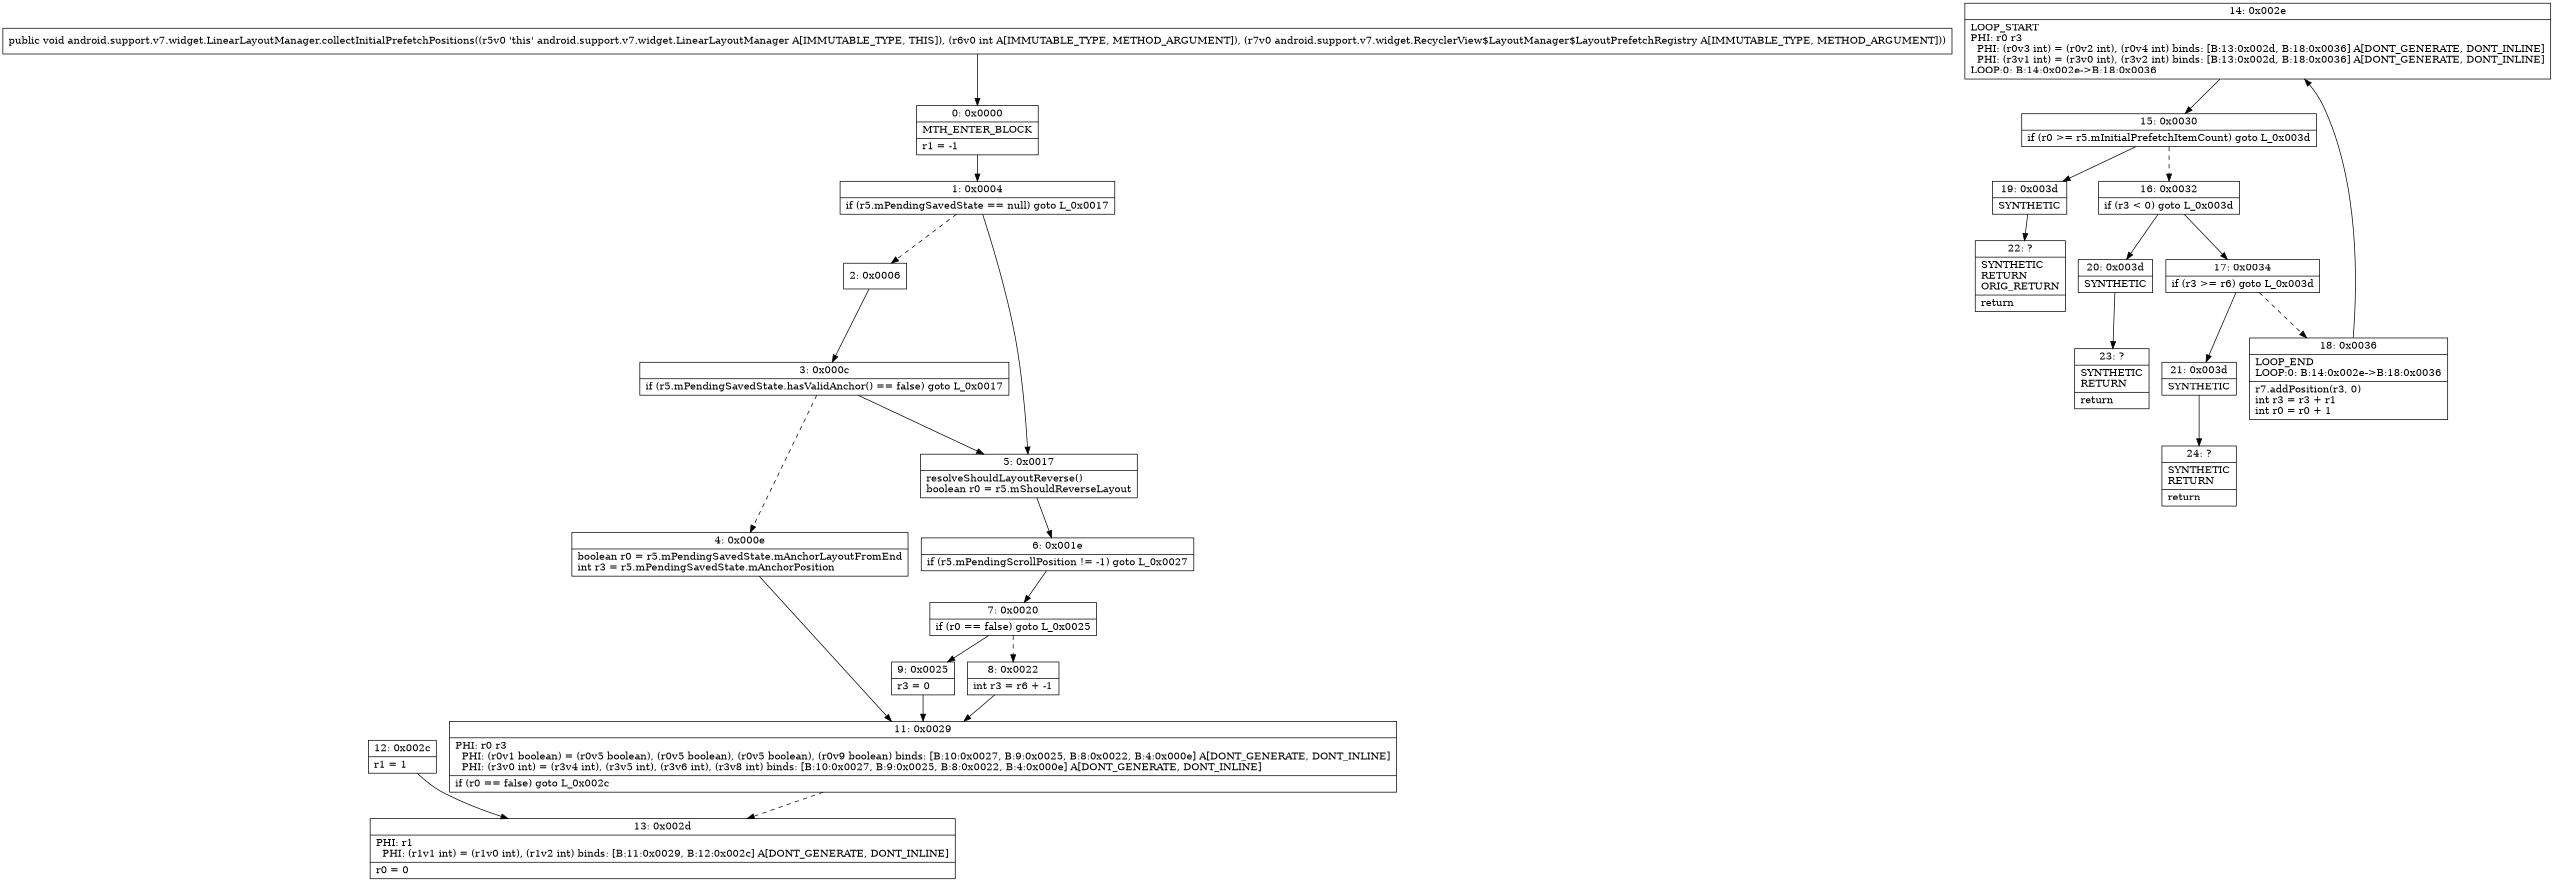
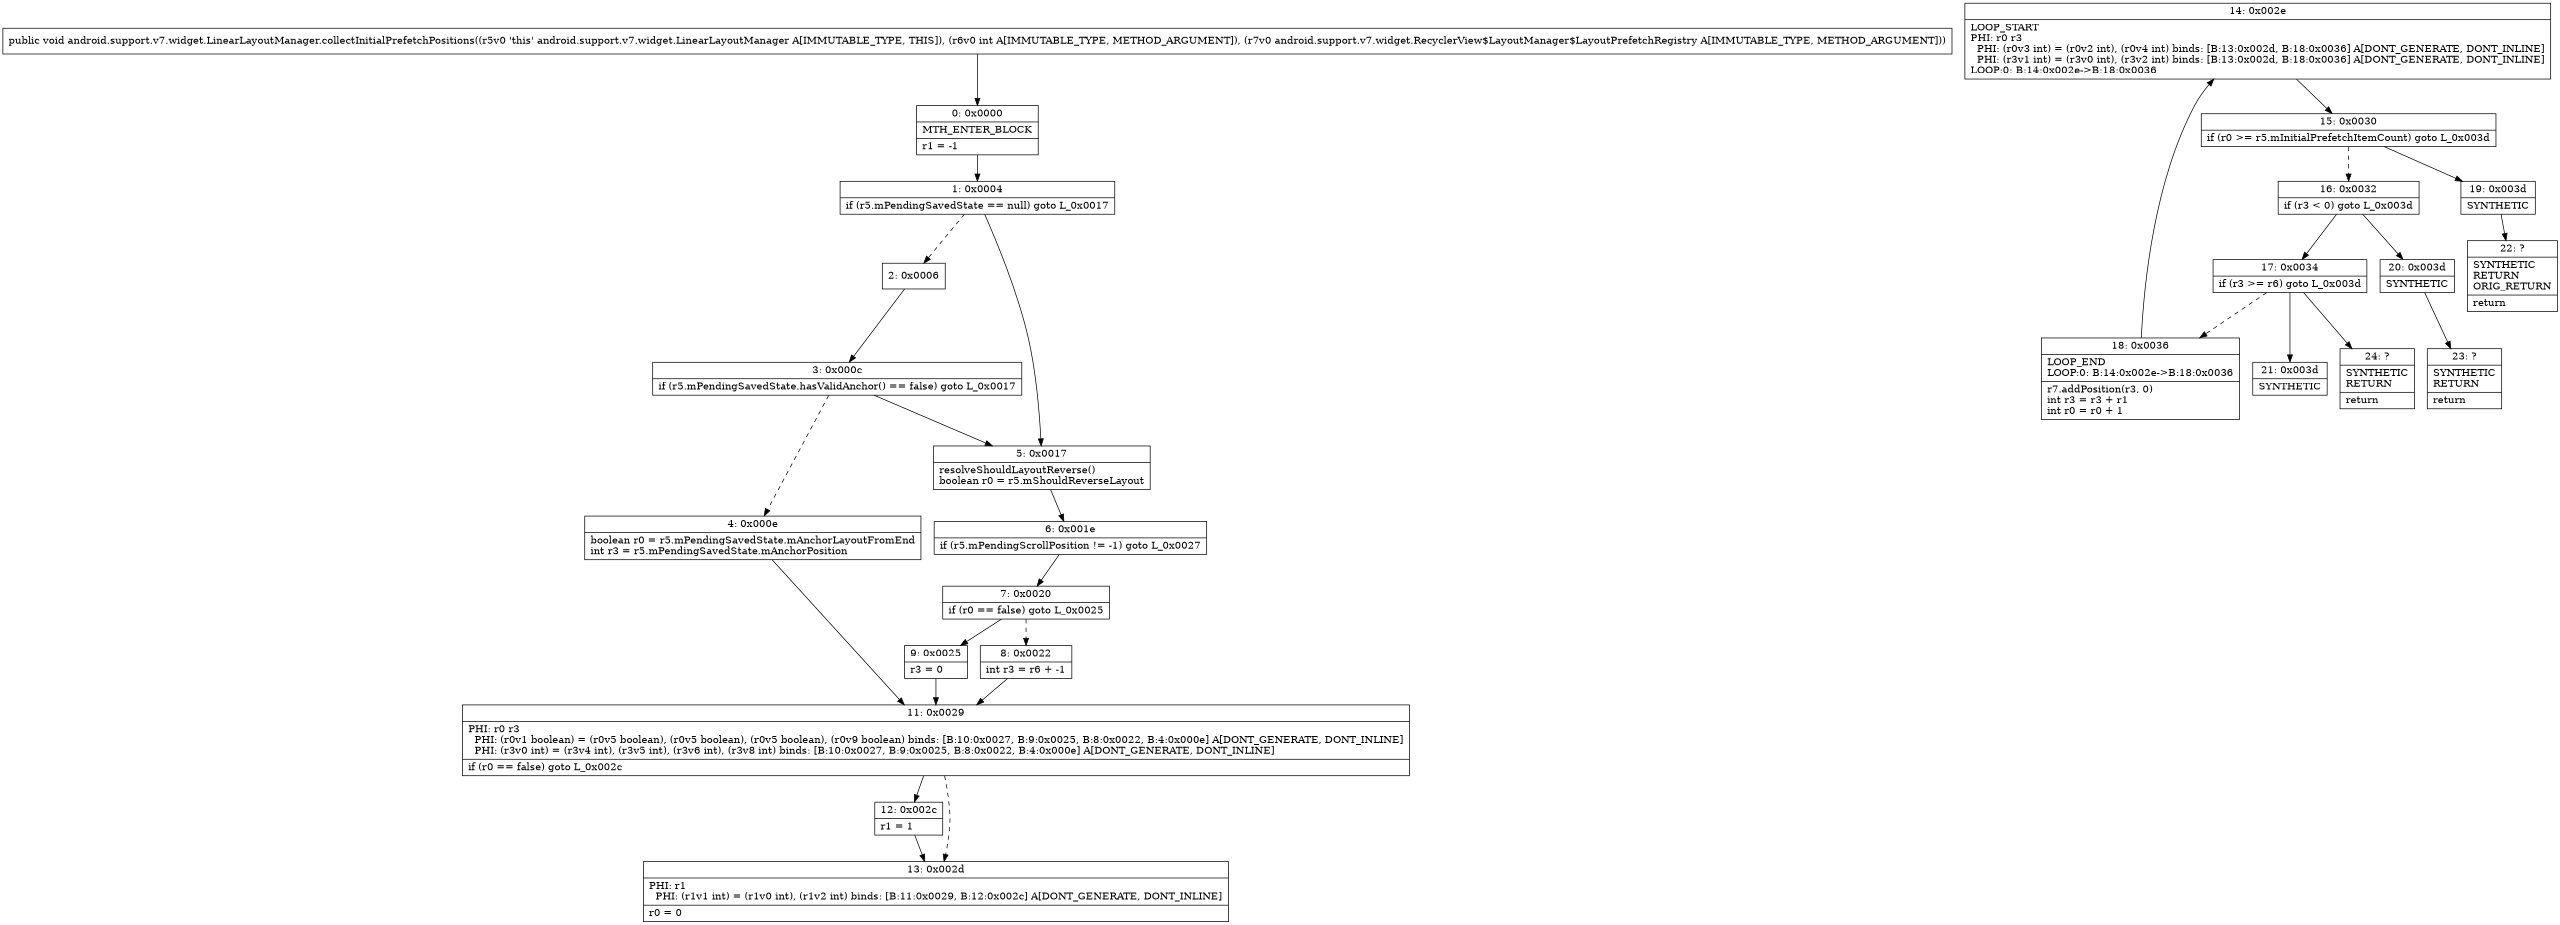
edge "21: 0x003d" -> "24: ?": now "17: 0x0034" -> "24: ?"
edge "11: 0x0029" -> "12: 0x002c": added
